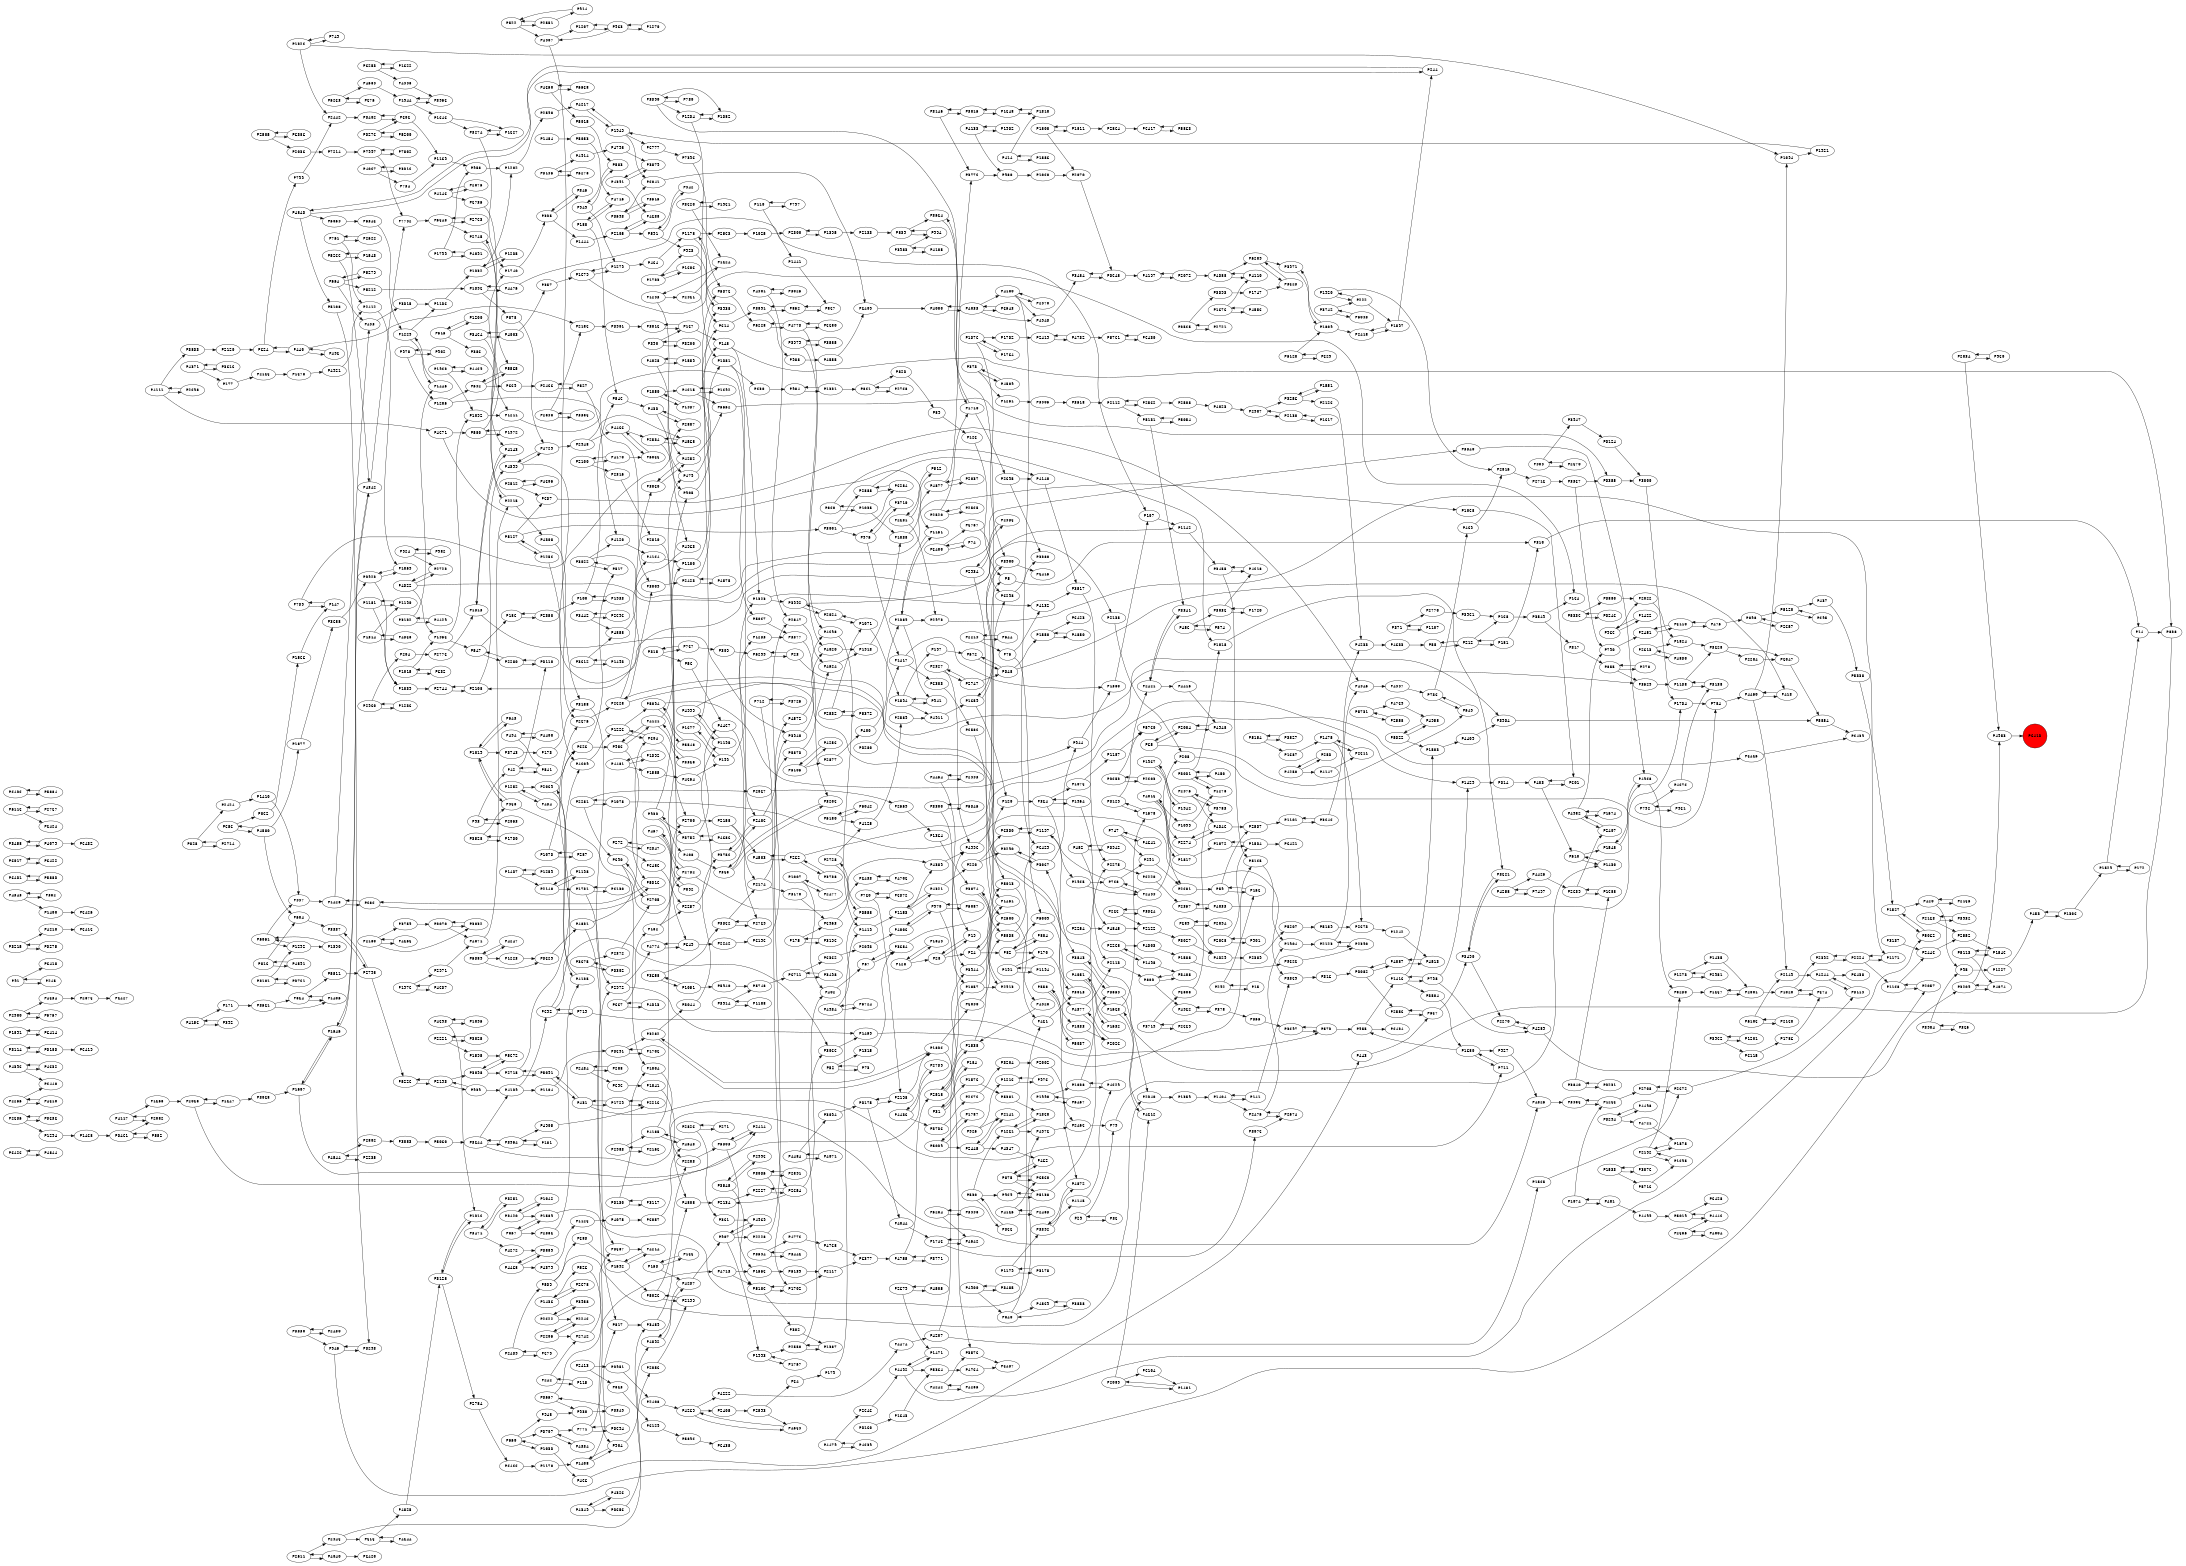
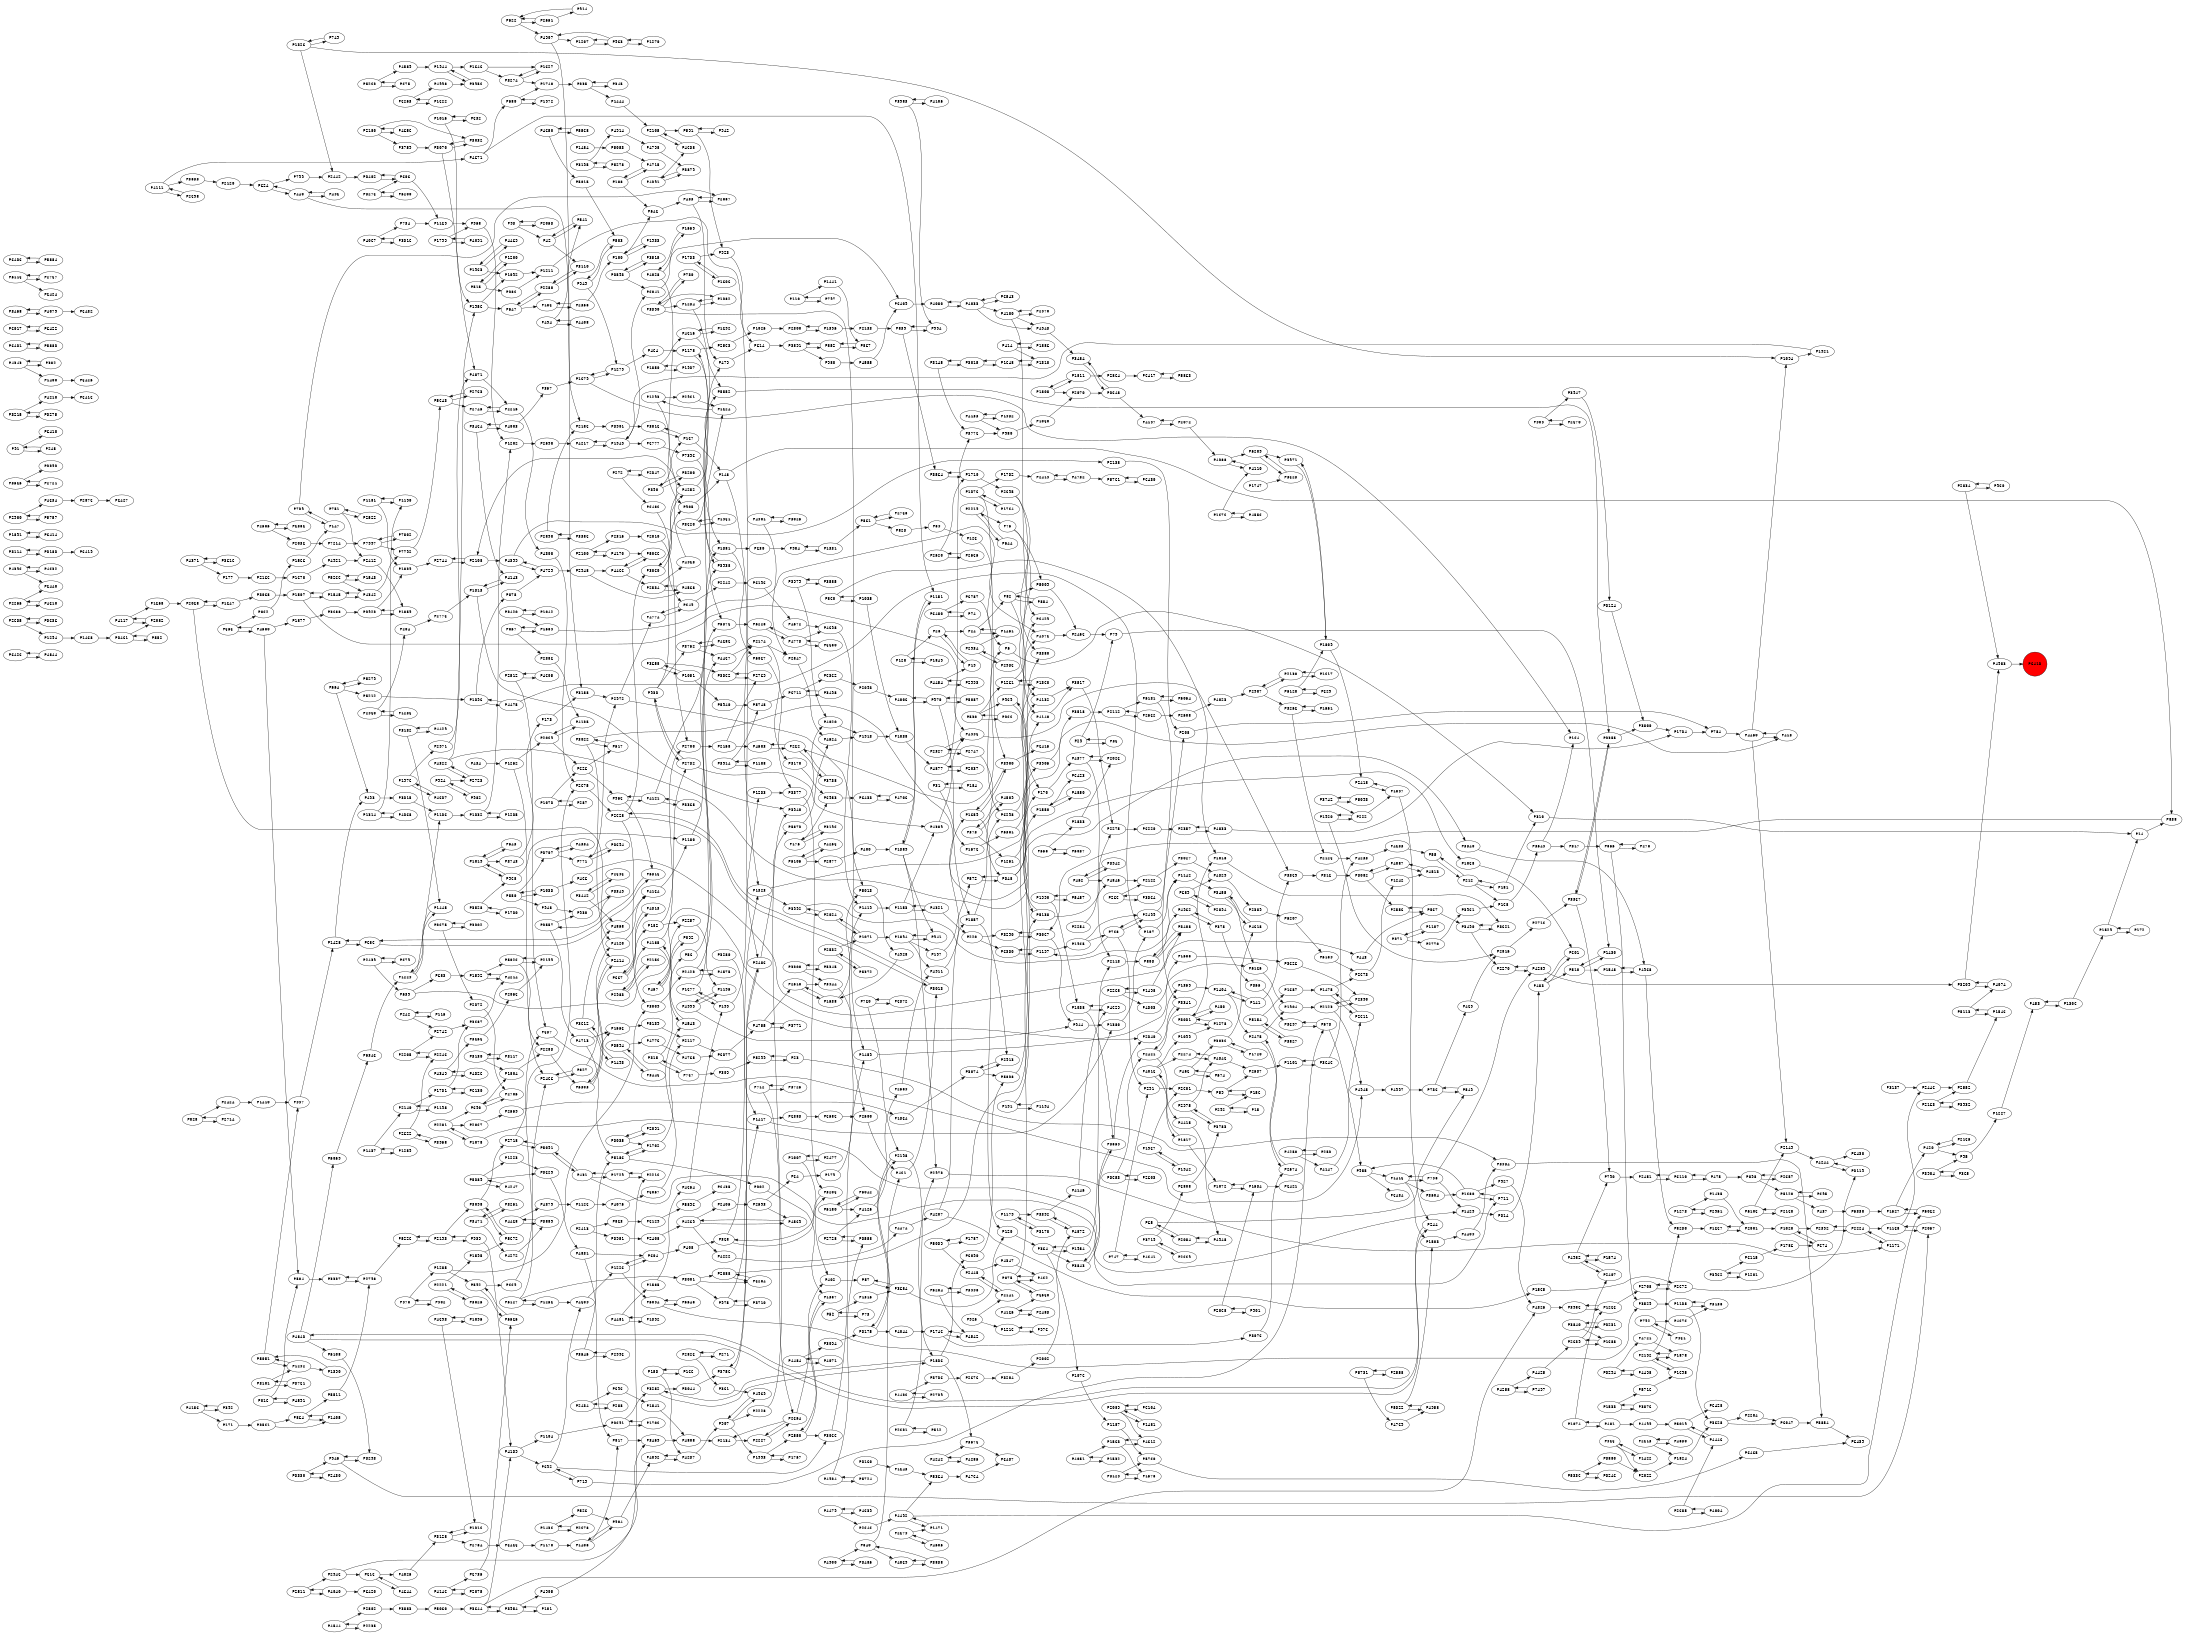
edge "P3393" -> "P1747": removed
edge "P1252" -> "P434": now "P1252" -> "P2466"
edge "P3355" -> "P3367": added
edge "P6104" -> "P1481": now "P6104" -> "P2089"
